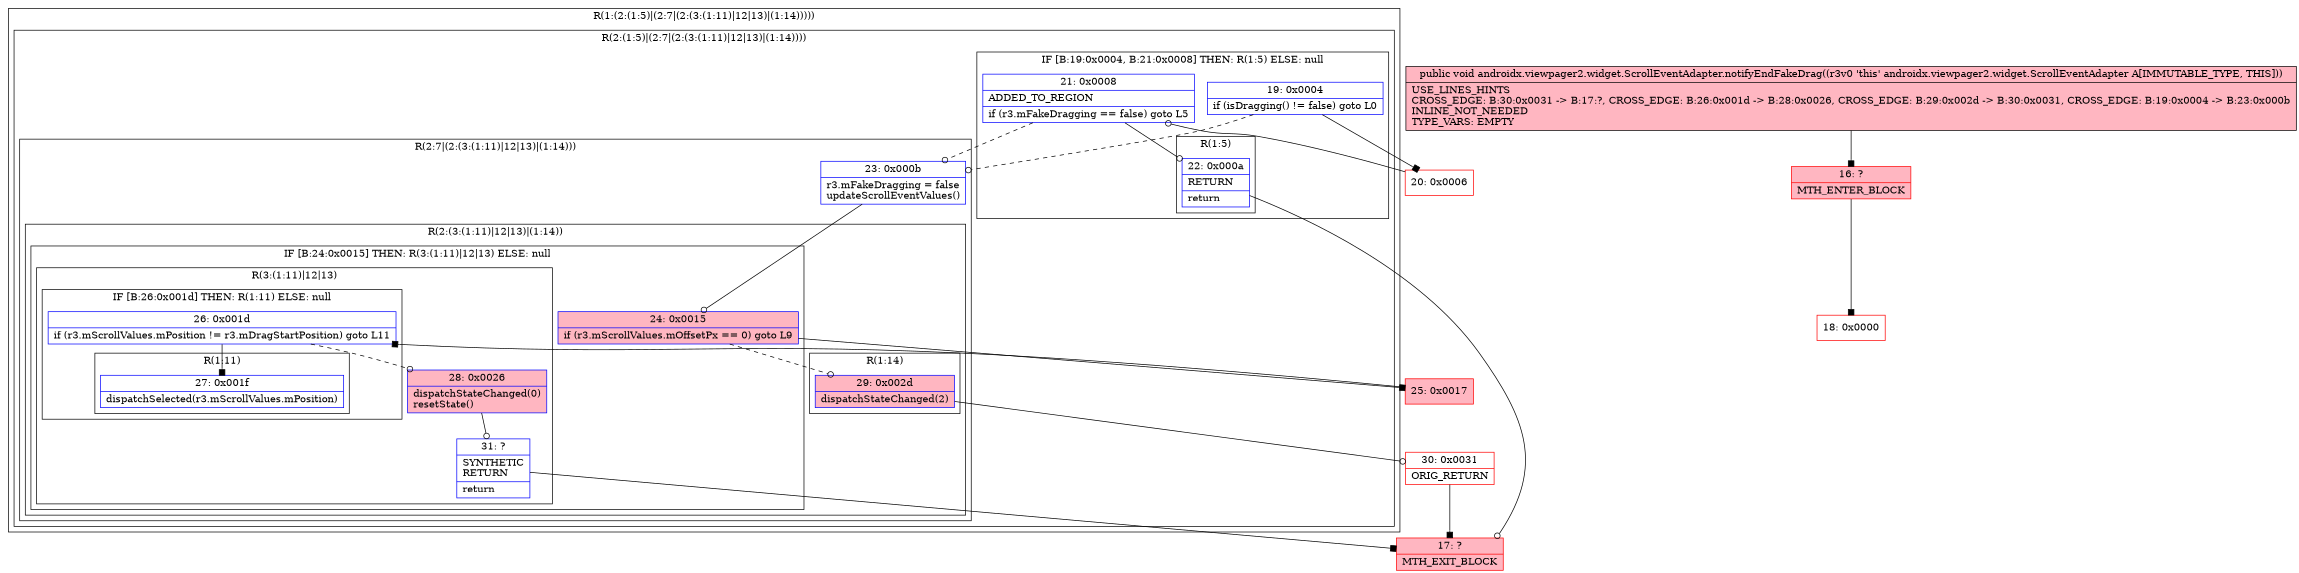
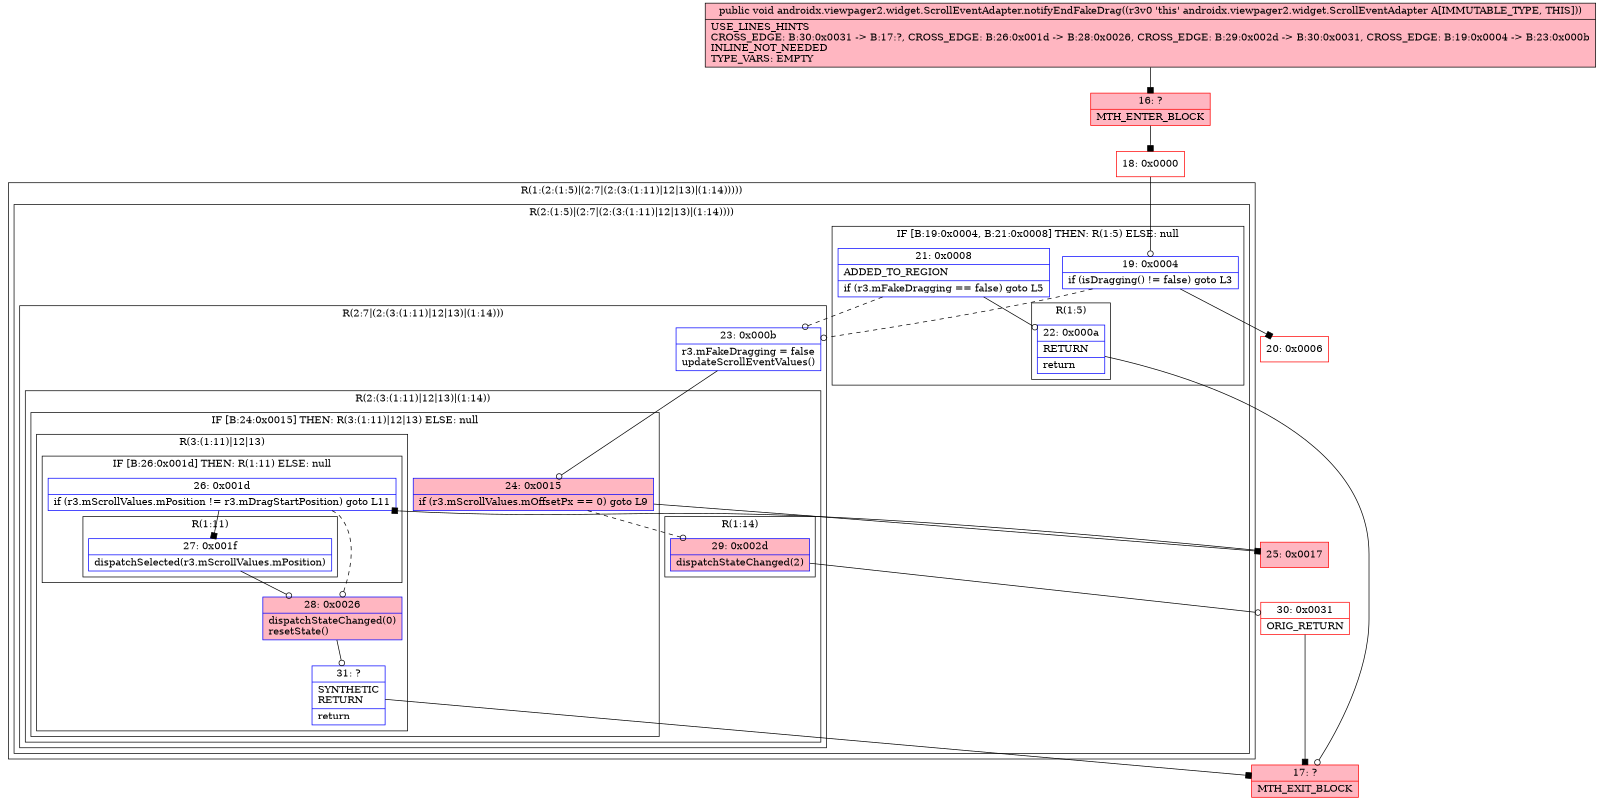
node "19: 0x0004": text "if (isDragging() != false) goto L0" -> "if (isDragging() != false) goto L3"
edge "20: 0x0006" -> "21: 0x0008": removed
edge "18: 0x0000" -> "19: 0x0004": added
edge "27: 0x001f" -> "28: 0x0026": added
